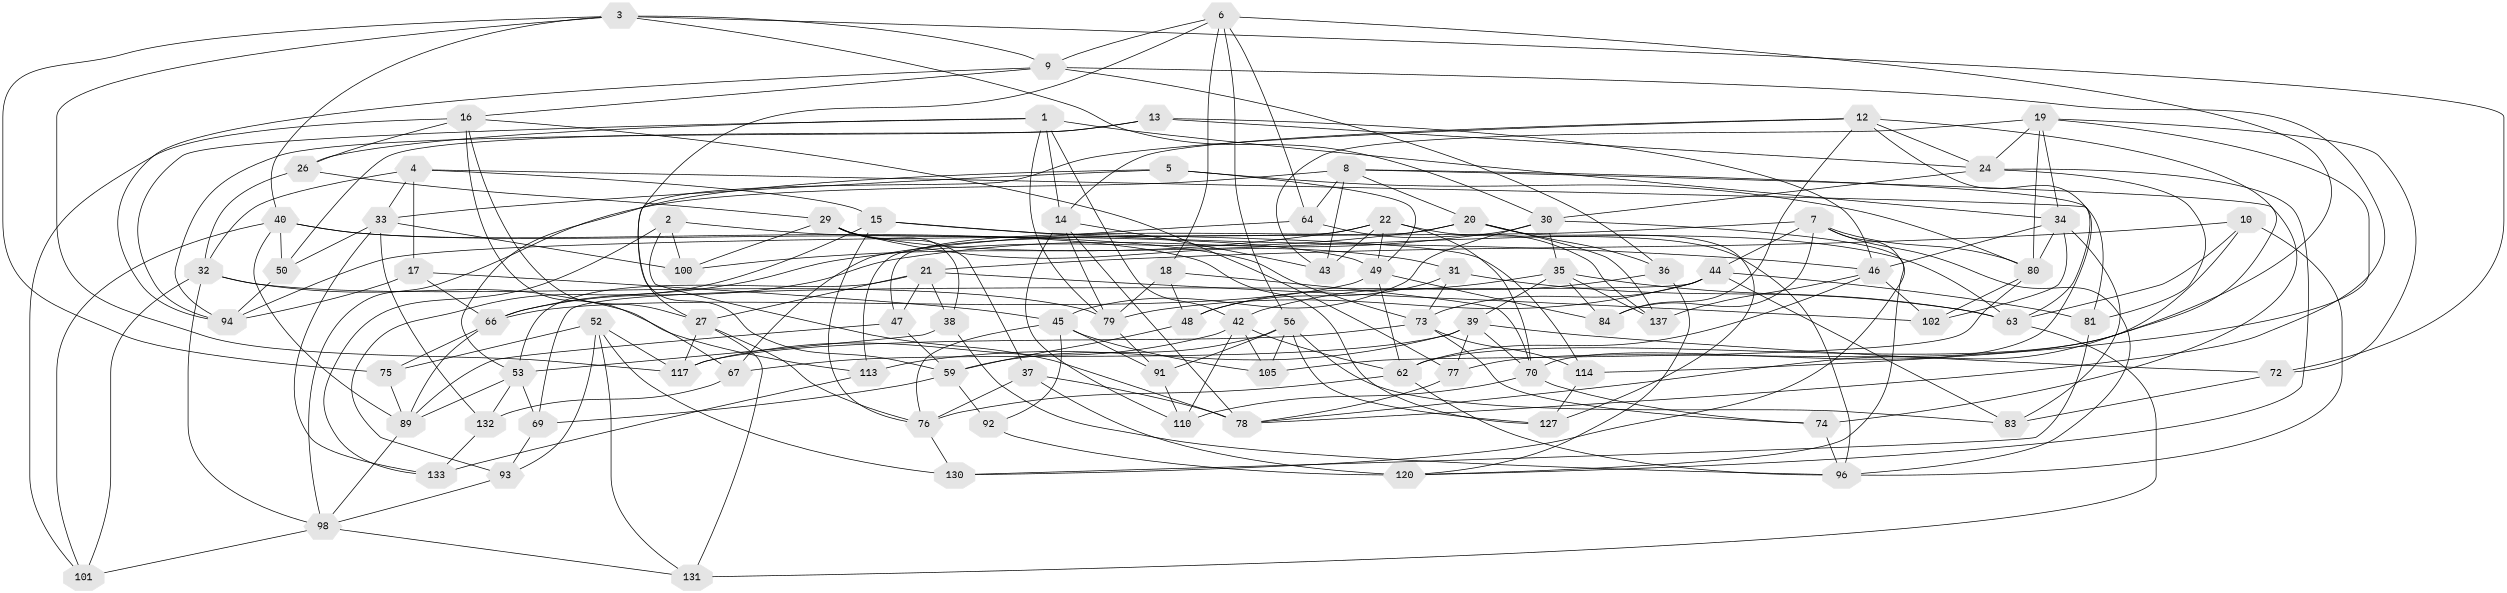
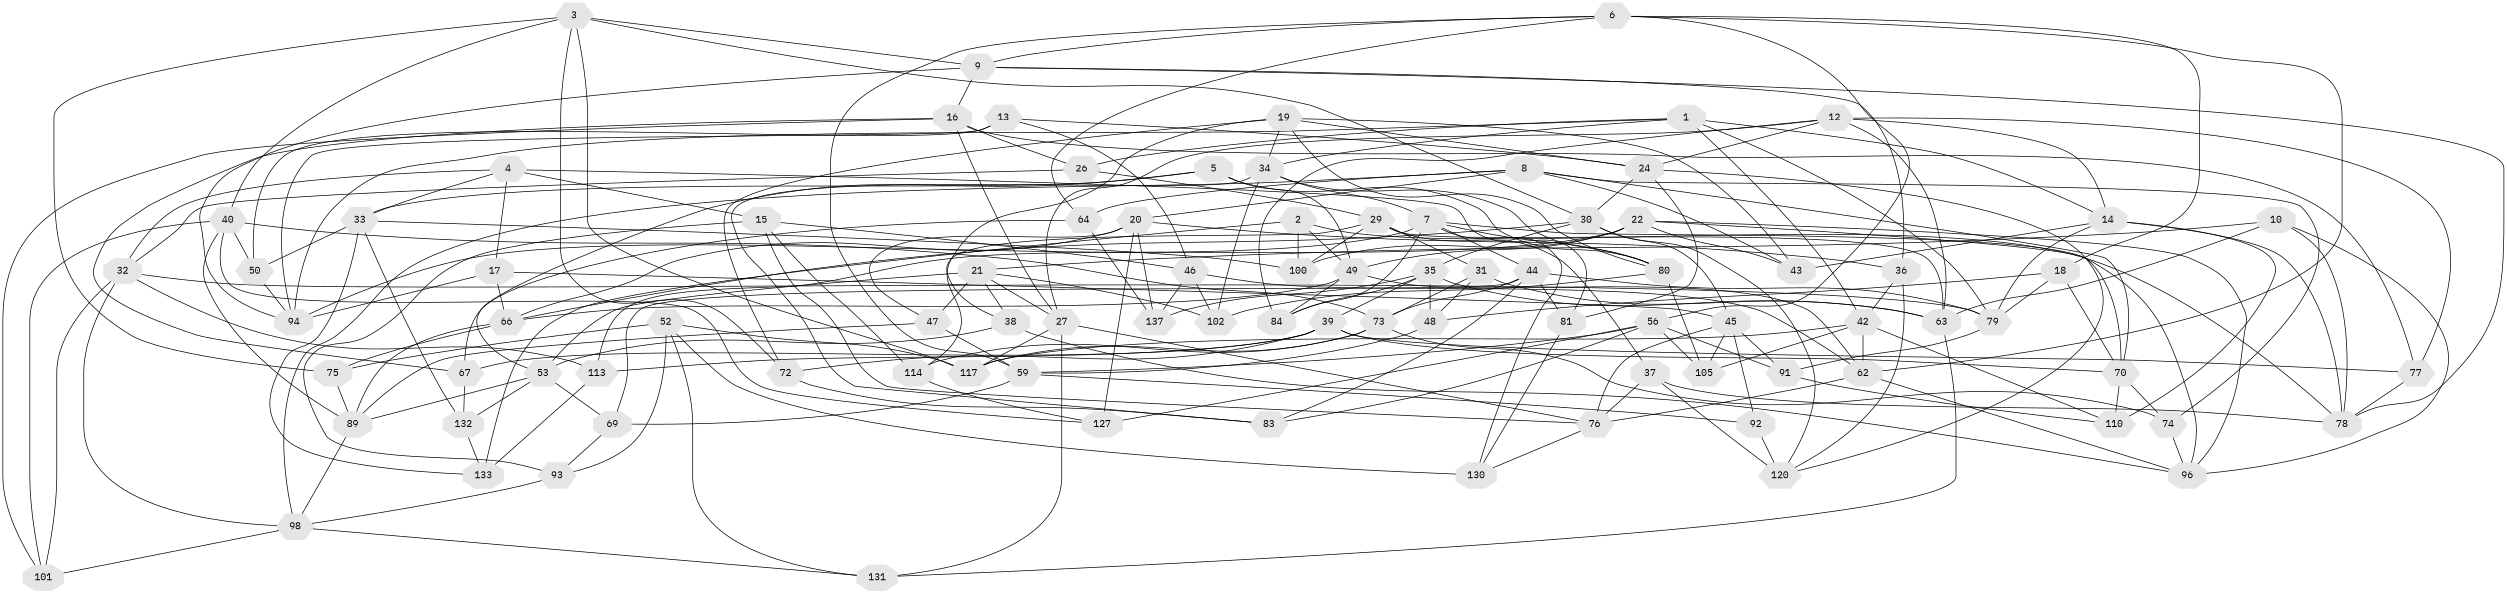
edge "34" -- "46": now "34" -- "7"
